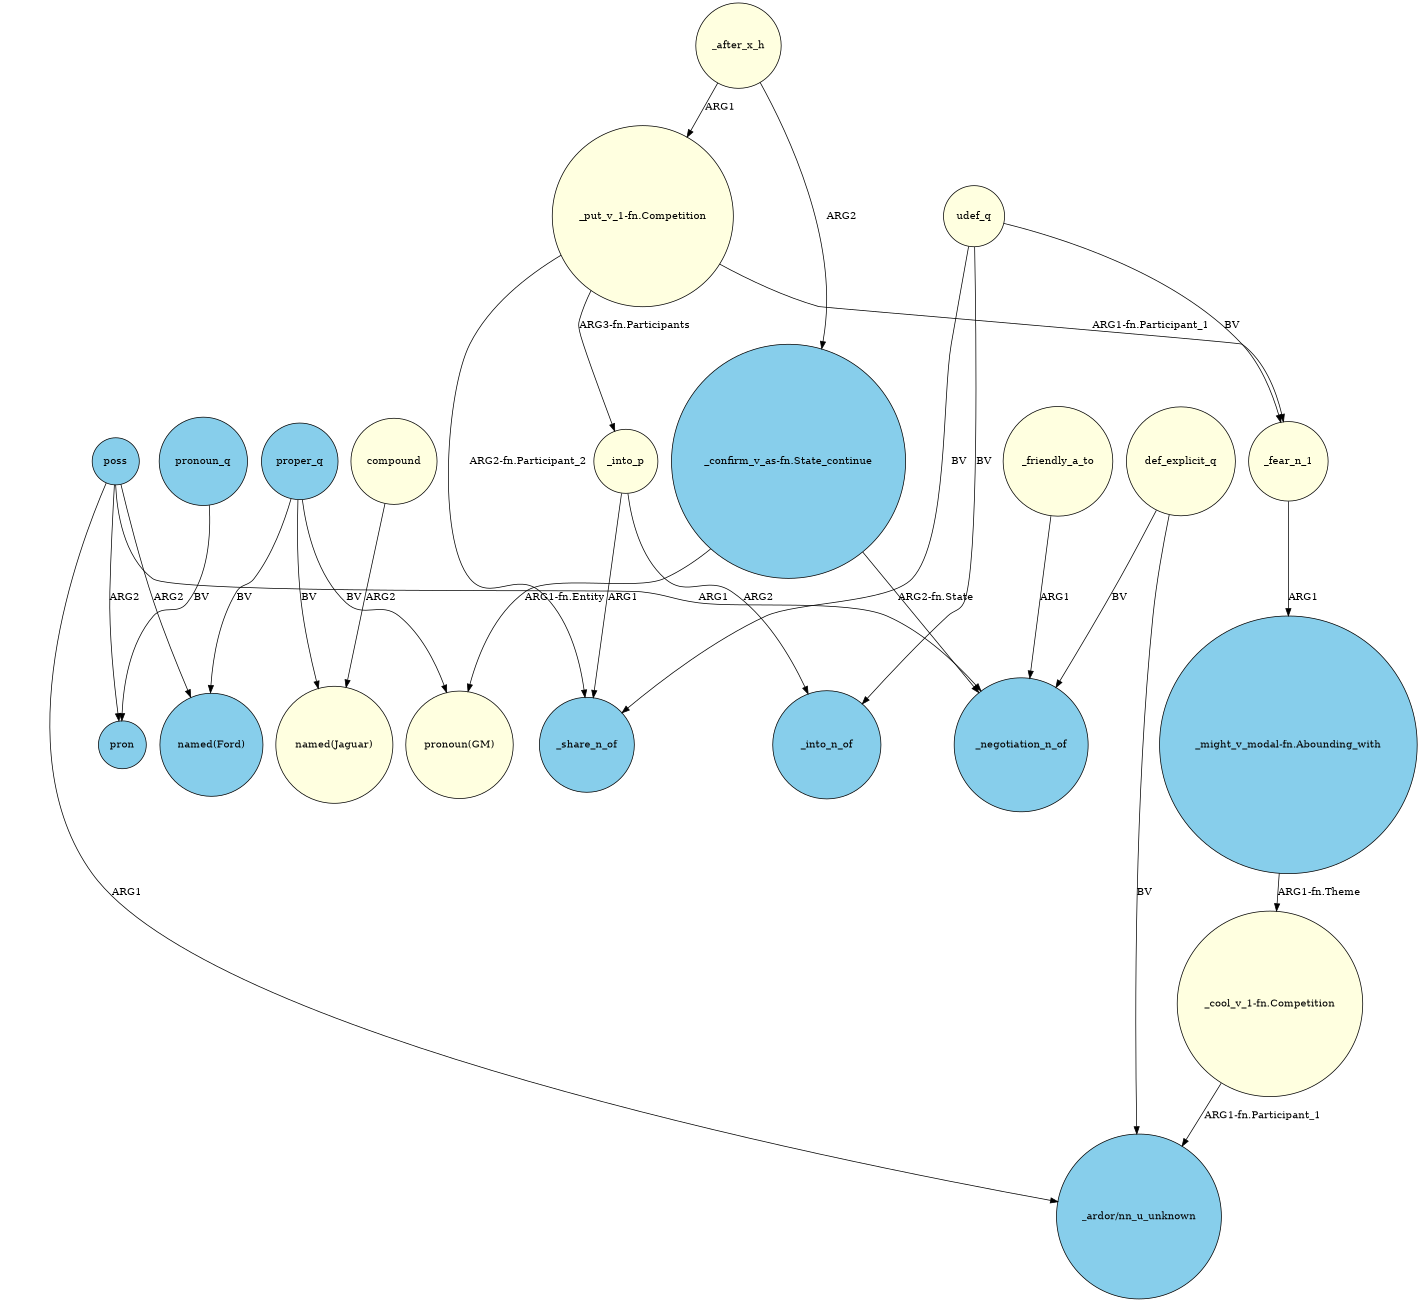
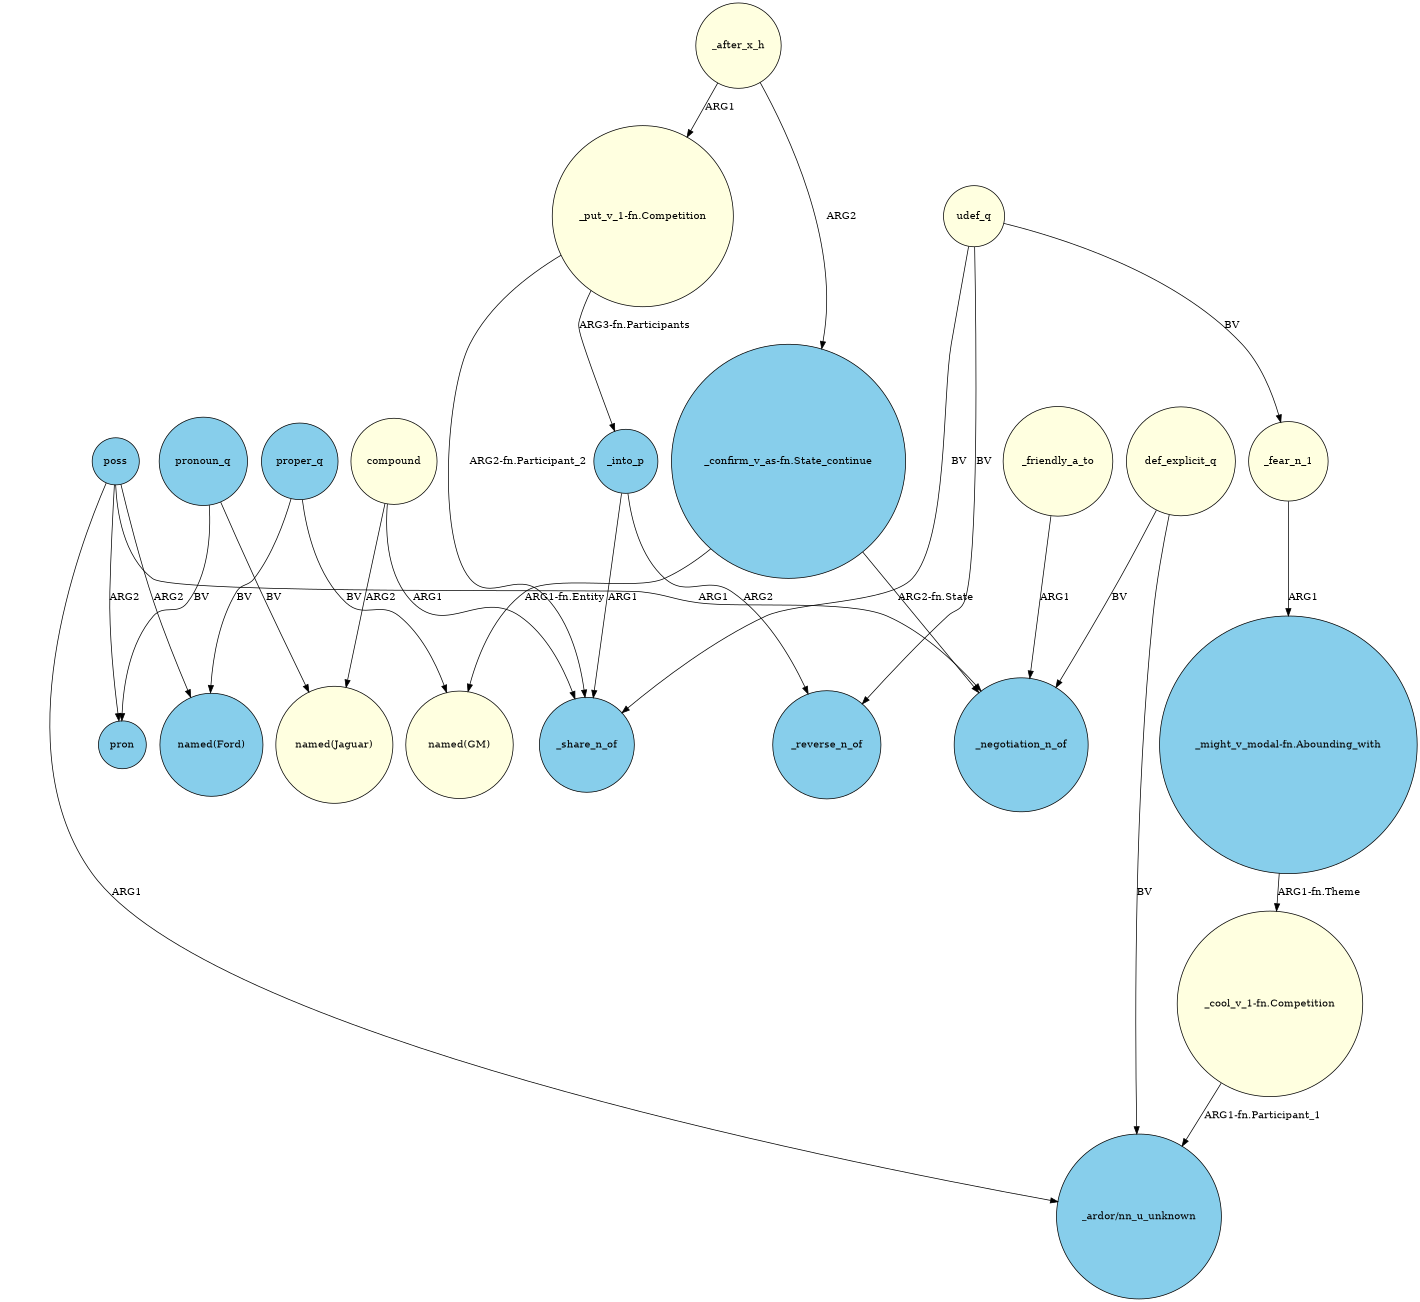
edge "_put_v_1-fn.Competition" -> "_fear_n_1": removed, label "ARG1-fn.Participant_1"
node "_into_p": fillcolor lightyellow -> skyblue
edge "proper_q" -> "named(Jaguar)": now "pronoun_q" -> "named(Jaguar)"
edge "compound" -> "_share_n_of": added, label "ARG1"
node "pronoun(GM)": label "pronoun(GM)" -> "named(GM)"
node "_into_n_of": label "_into_n_of" -> "_reverse_n_of"
